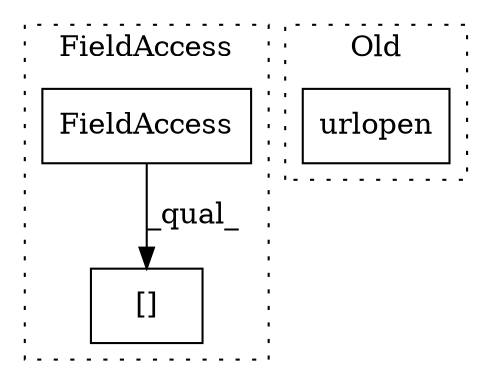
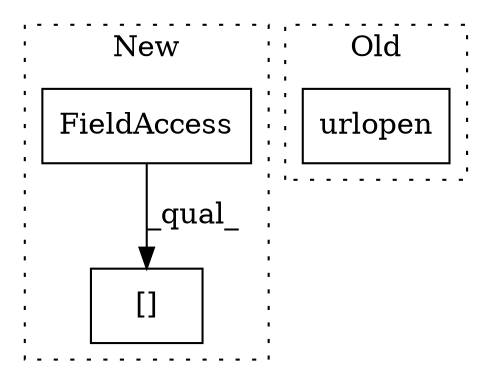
cluster "FieldAccess": label "FieldAccess" -> "New"
